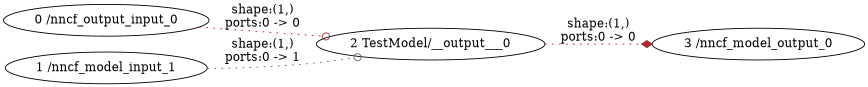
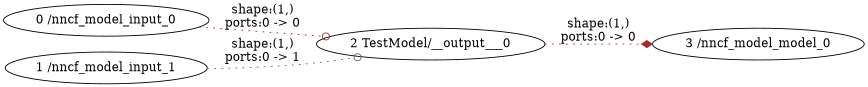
node "0 /nncf_output_input_0": label "0 /nncf_output_input_0" -> "0 /nncf_model_input_0"
node "3 /nncf_model_output_0": label "3 /nncf_model_output_0" -> "3 /nncf_model_model_0"
